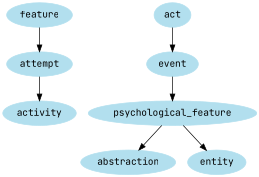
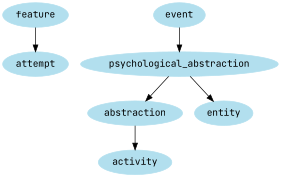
node "act": removed
edge "attempt" -> "activity": now "abstraction" -> "activity"
node "psychological_feature": label "psychological_feature" -> "psychological_abstraction"
